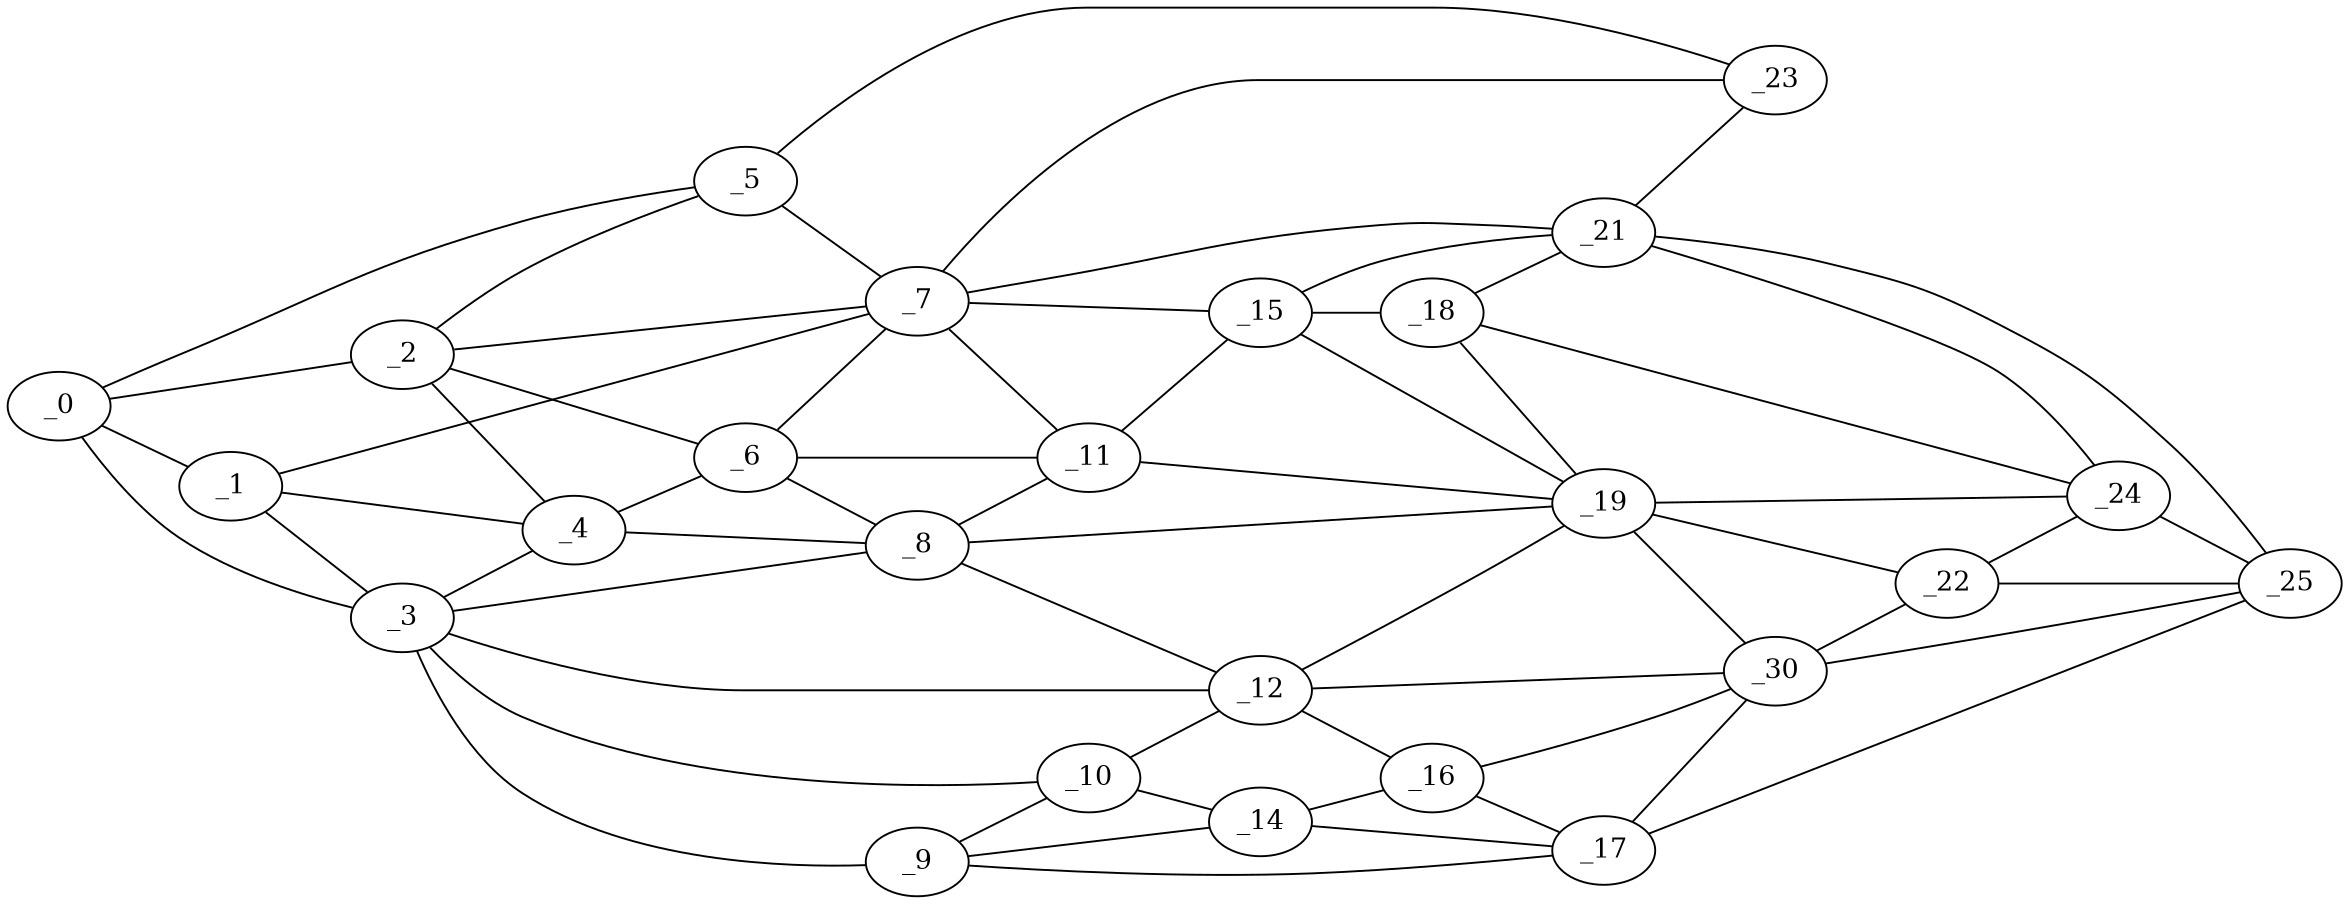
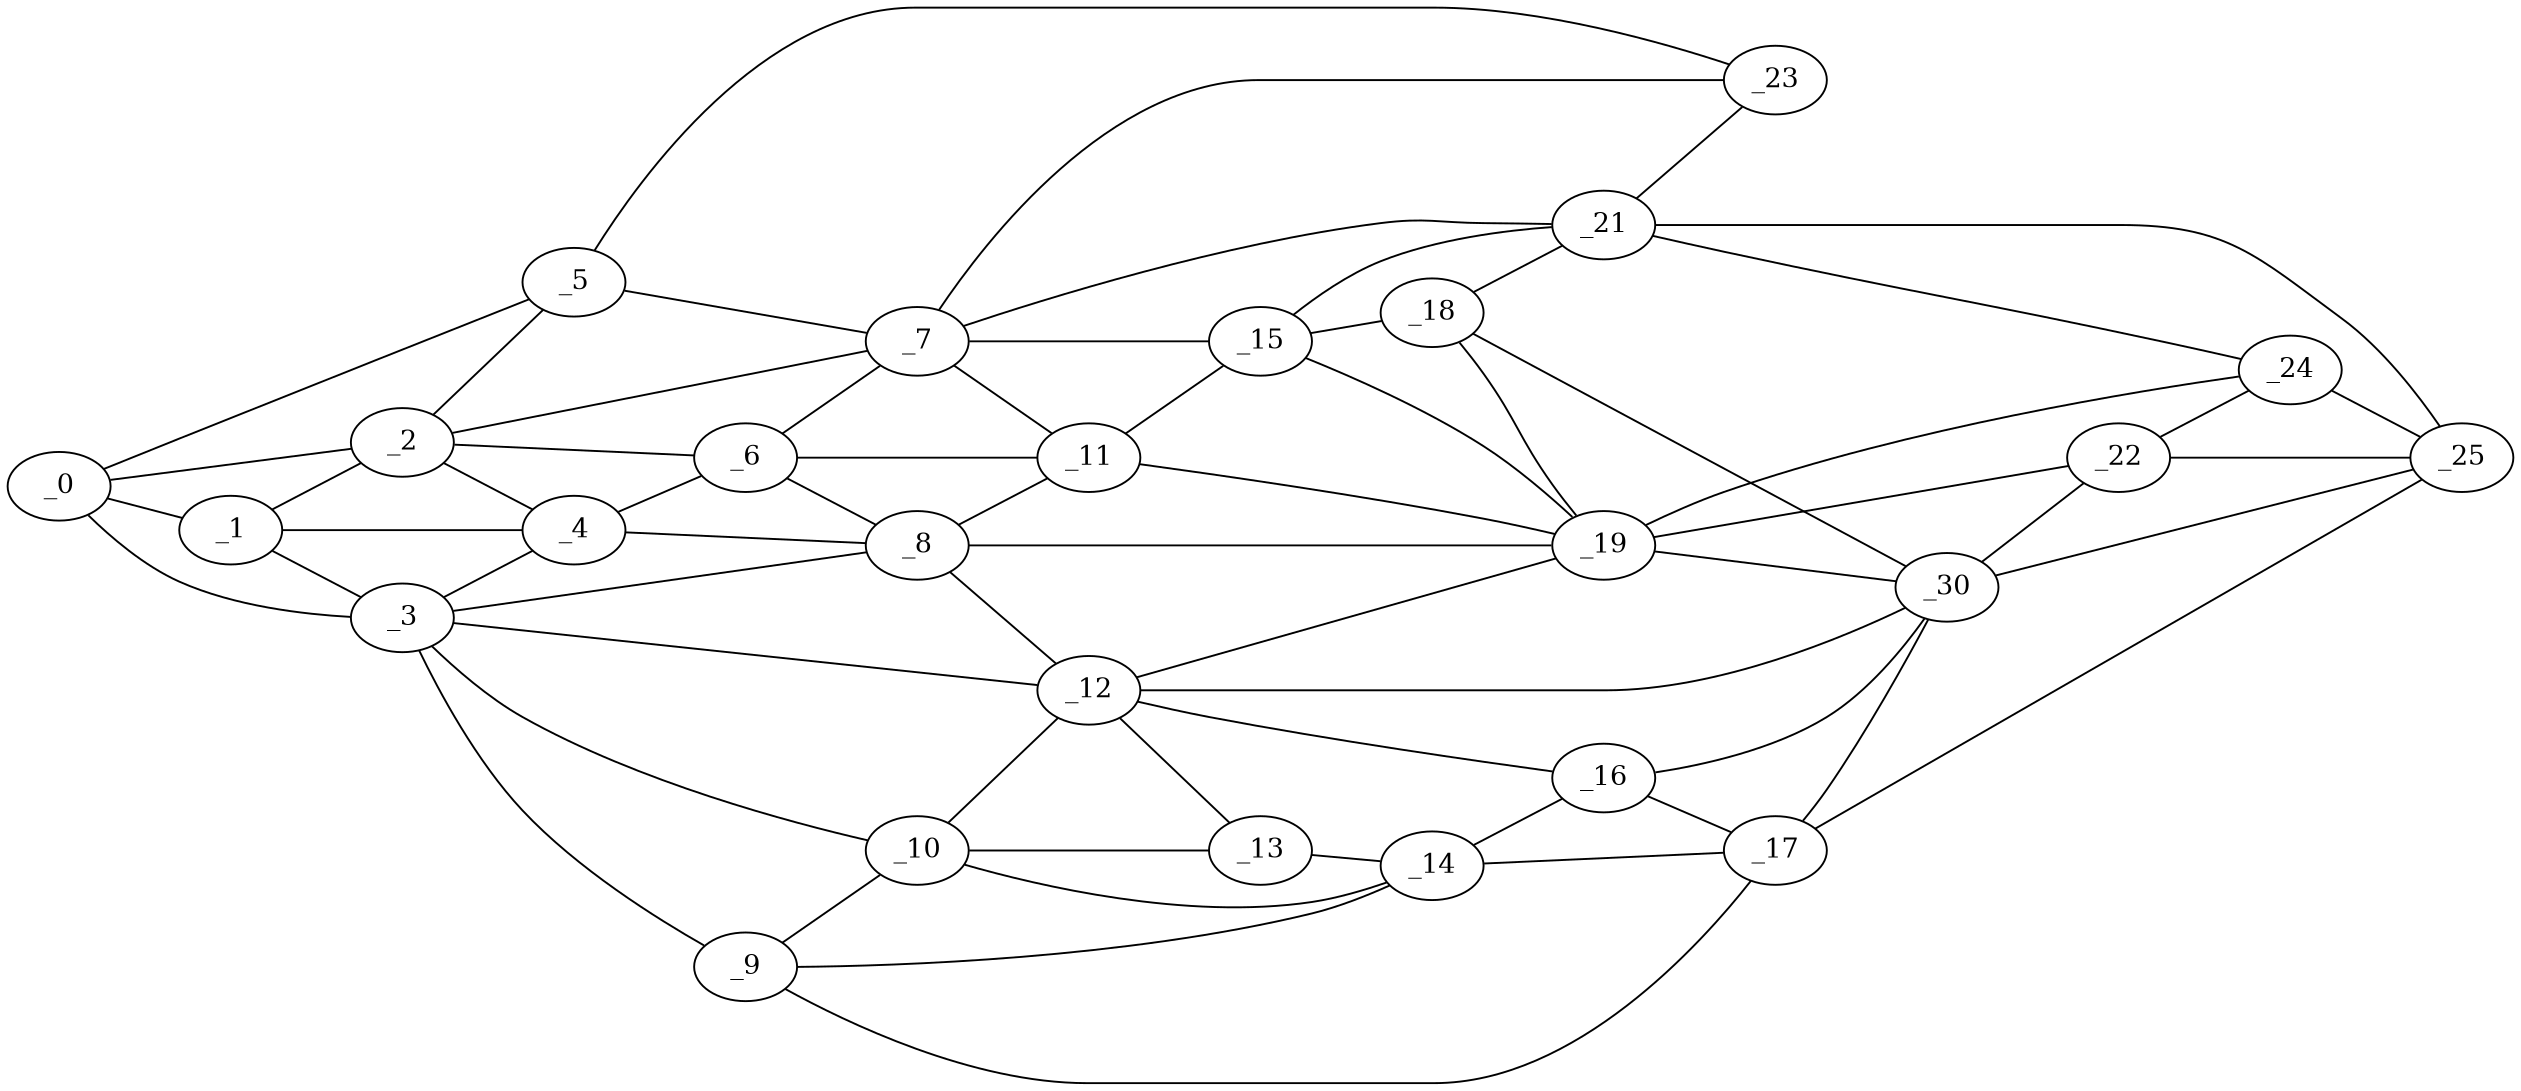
edge "_7" -- "_1": now "_2" -- "_1"
edge "_18" -- "_24": now "_18" -- "_30"
node "_13": added
